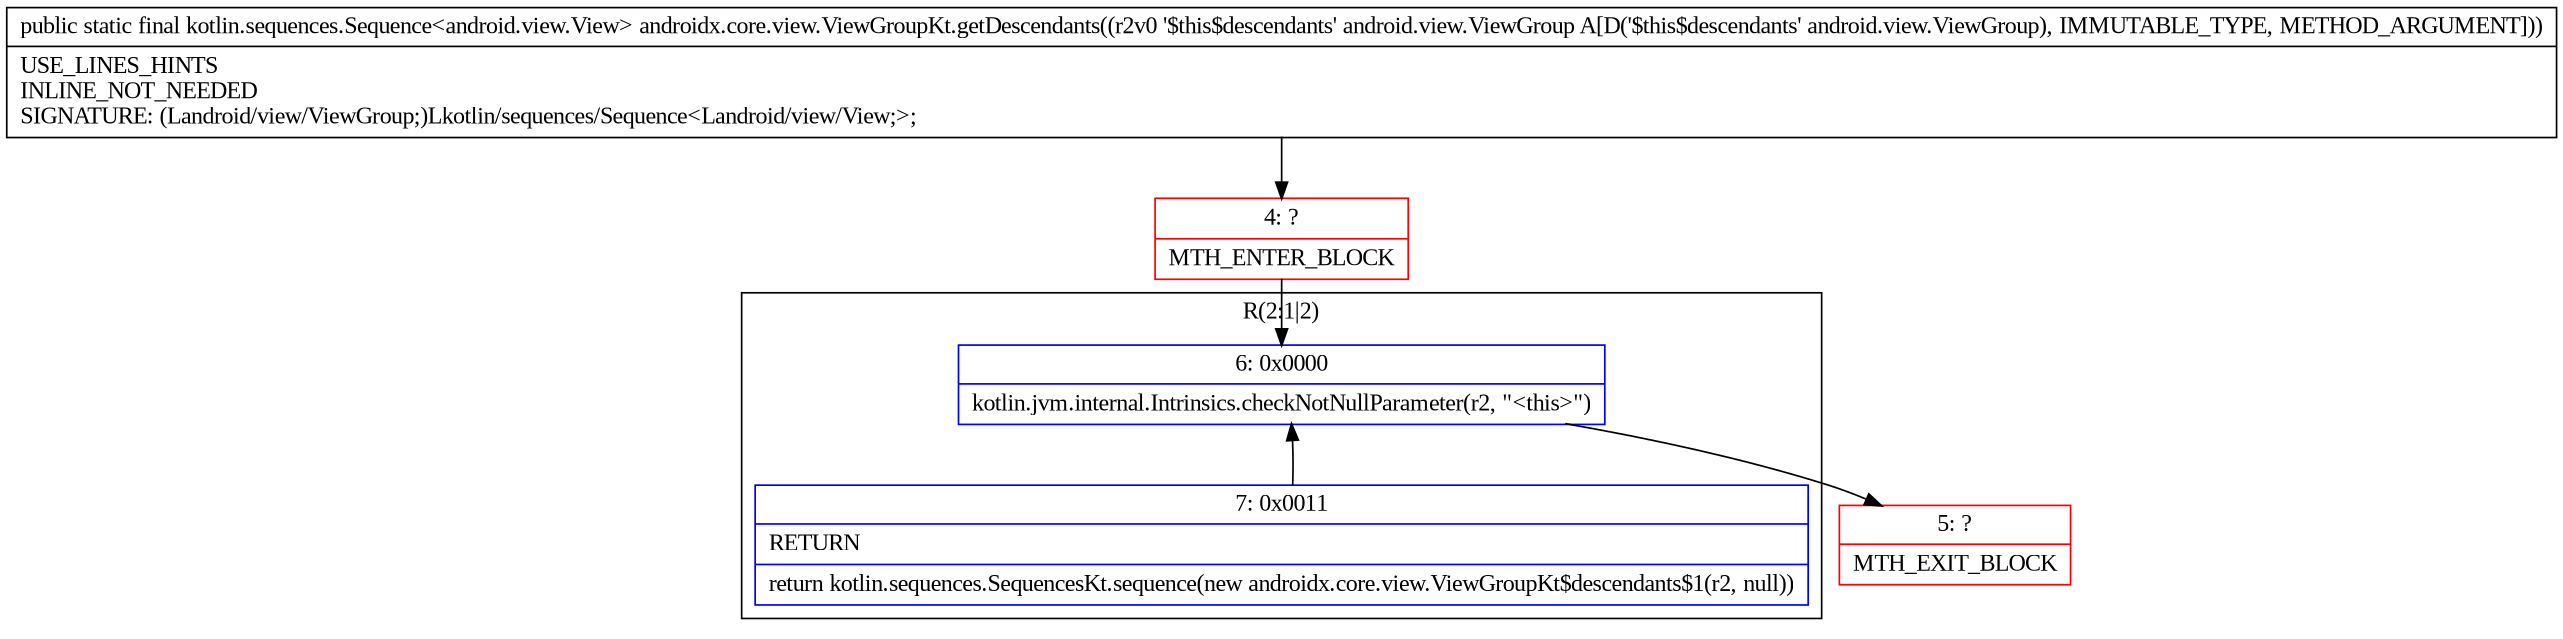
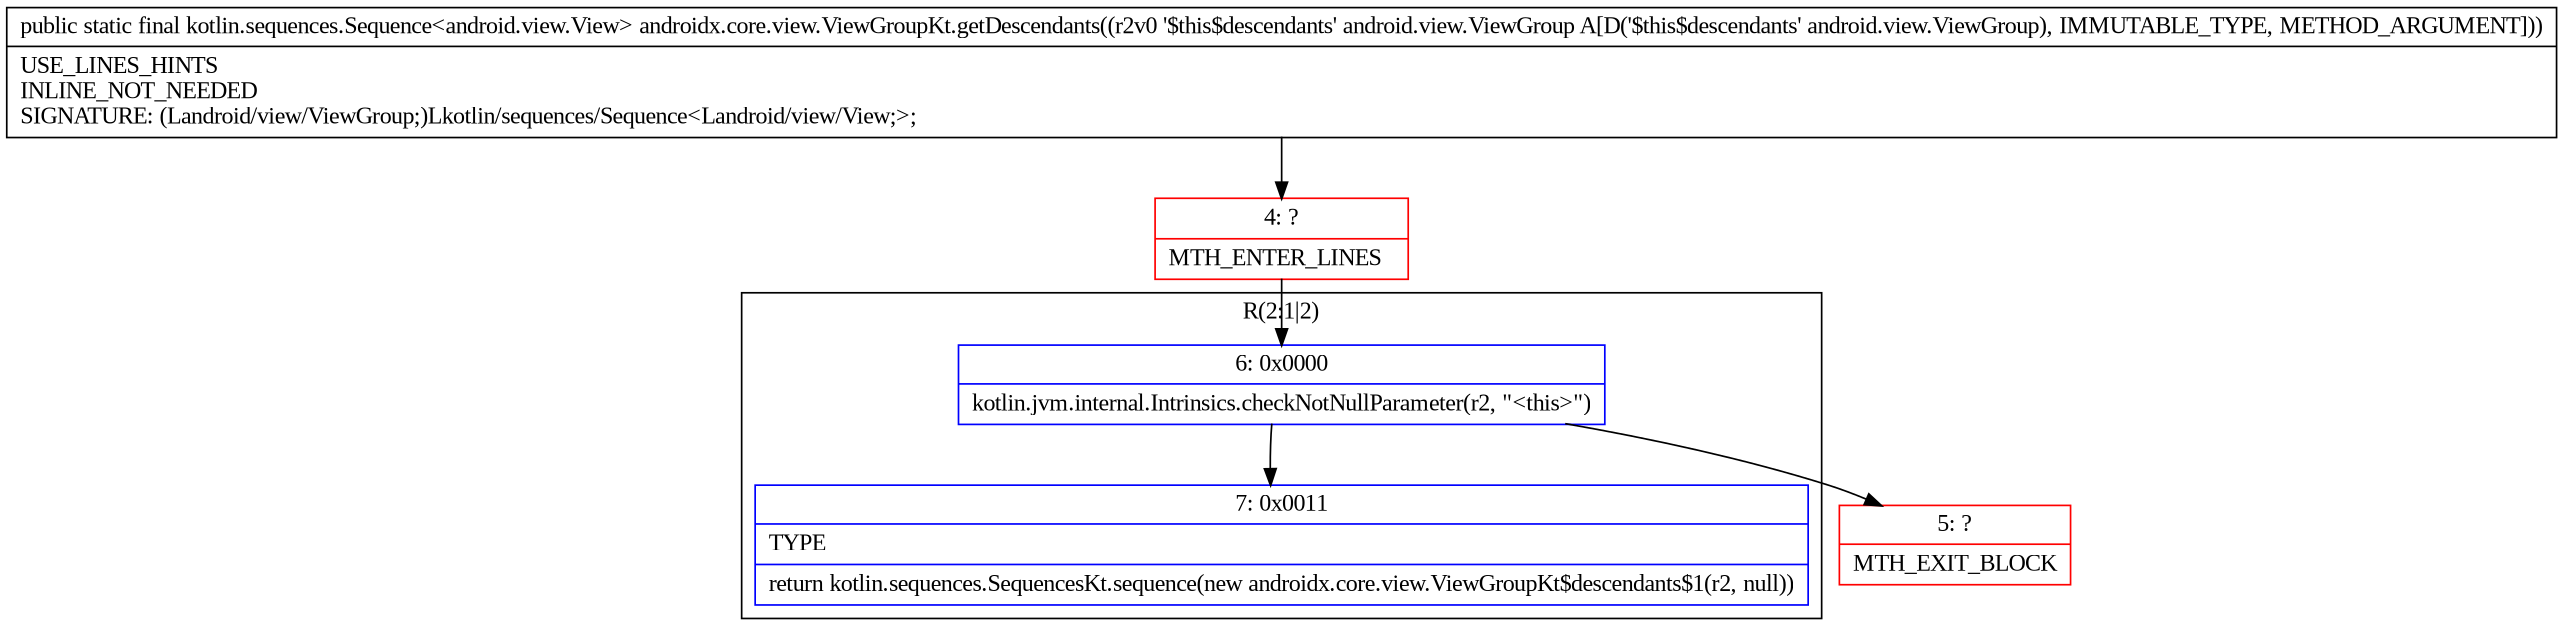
node "4: ?": text "MTH_ENTER_BLOCK" -> "MTH_ENTER_LINES"
edge "7: 0x0011" -> "6: 0x0000": reversed
node "7: 0x0011": text "RETURN" -> "TYPE"
